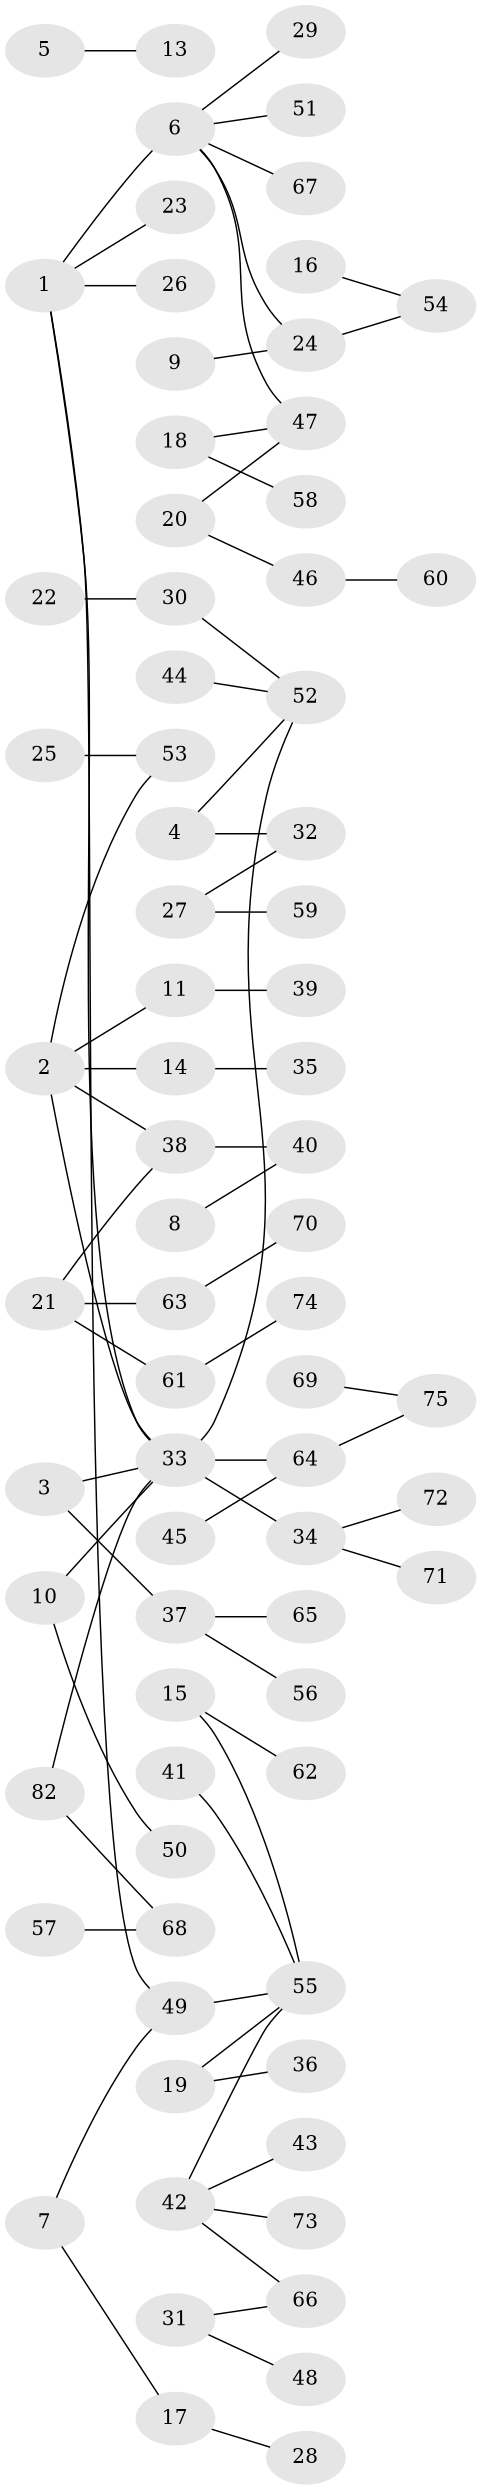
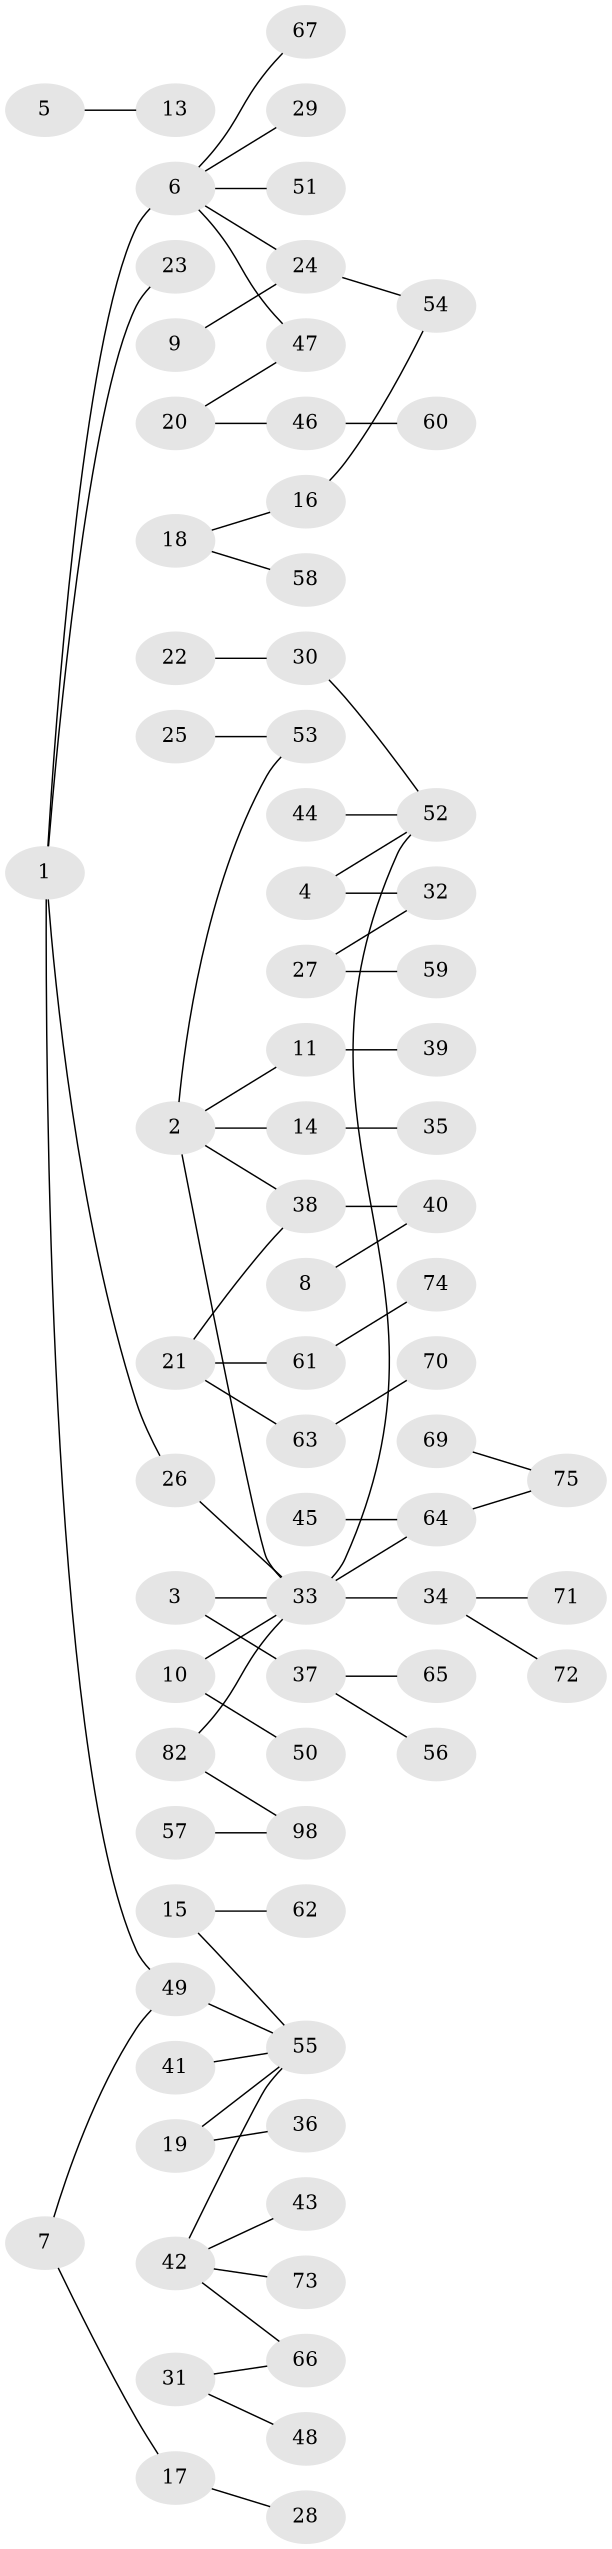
edge "47" -- "18": now "16" -- "18"
edge "1" -- "33": now "26" -- "33"
node "68": label "68" -> "98"
